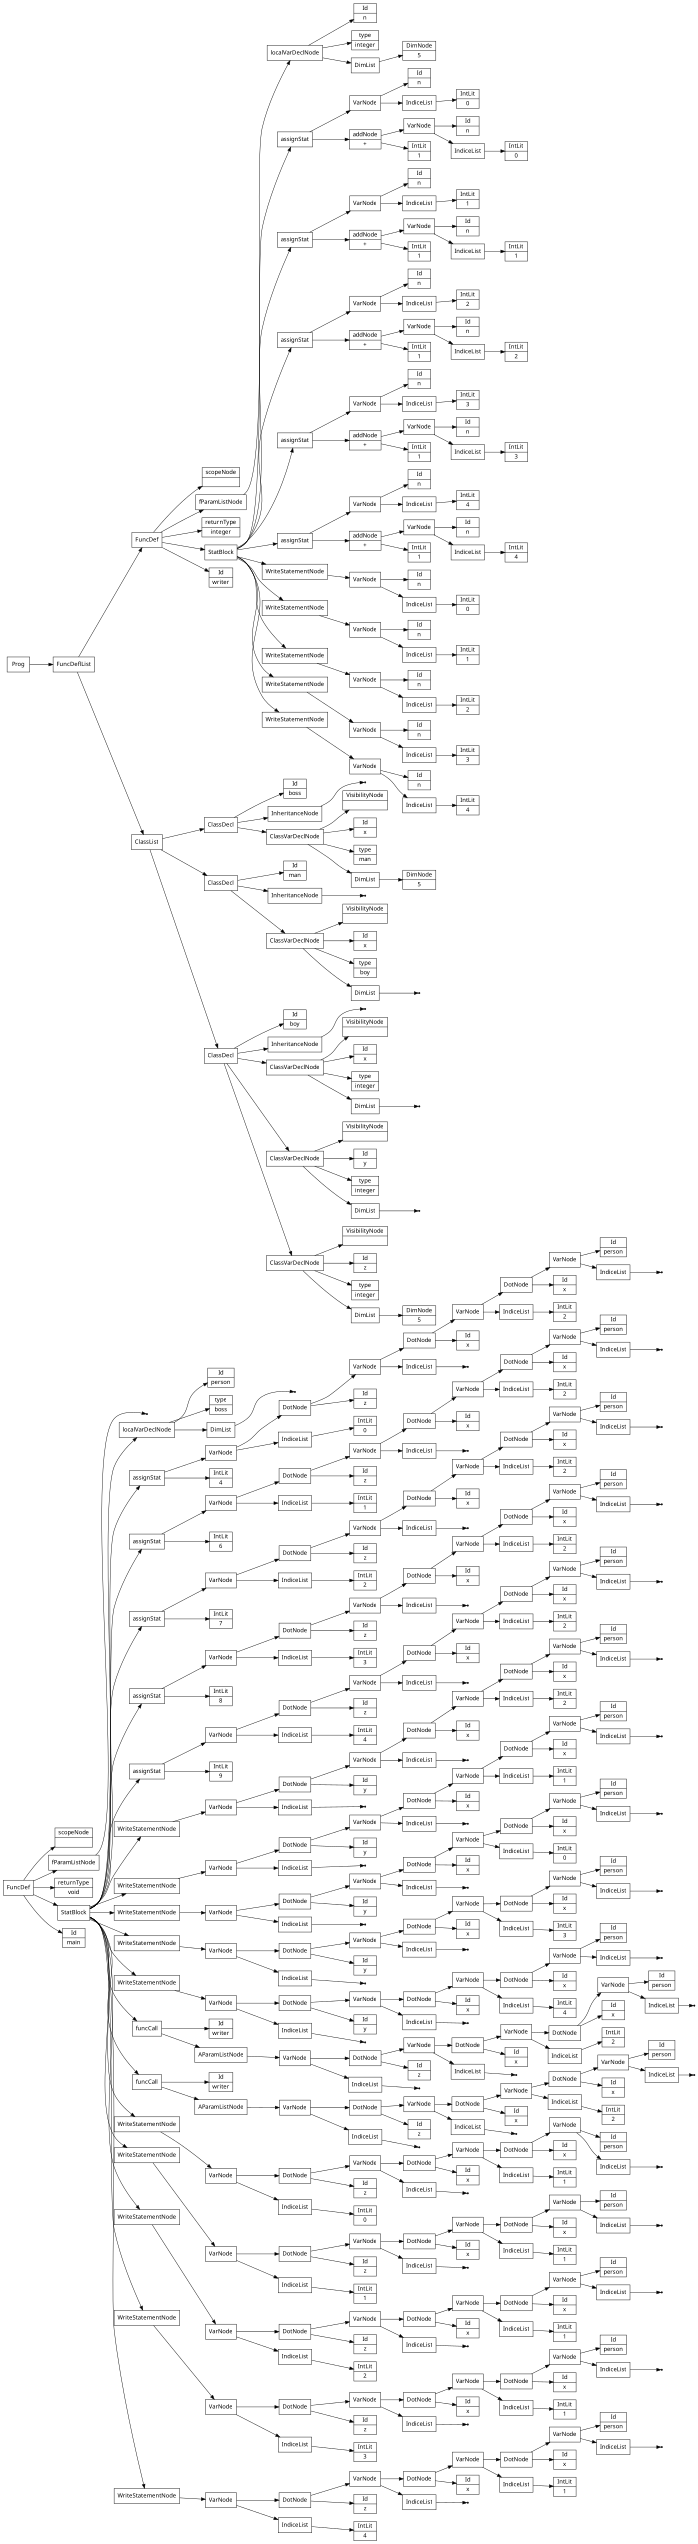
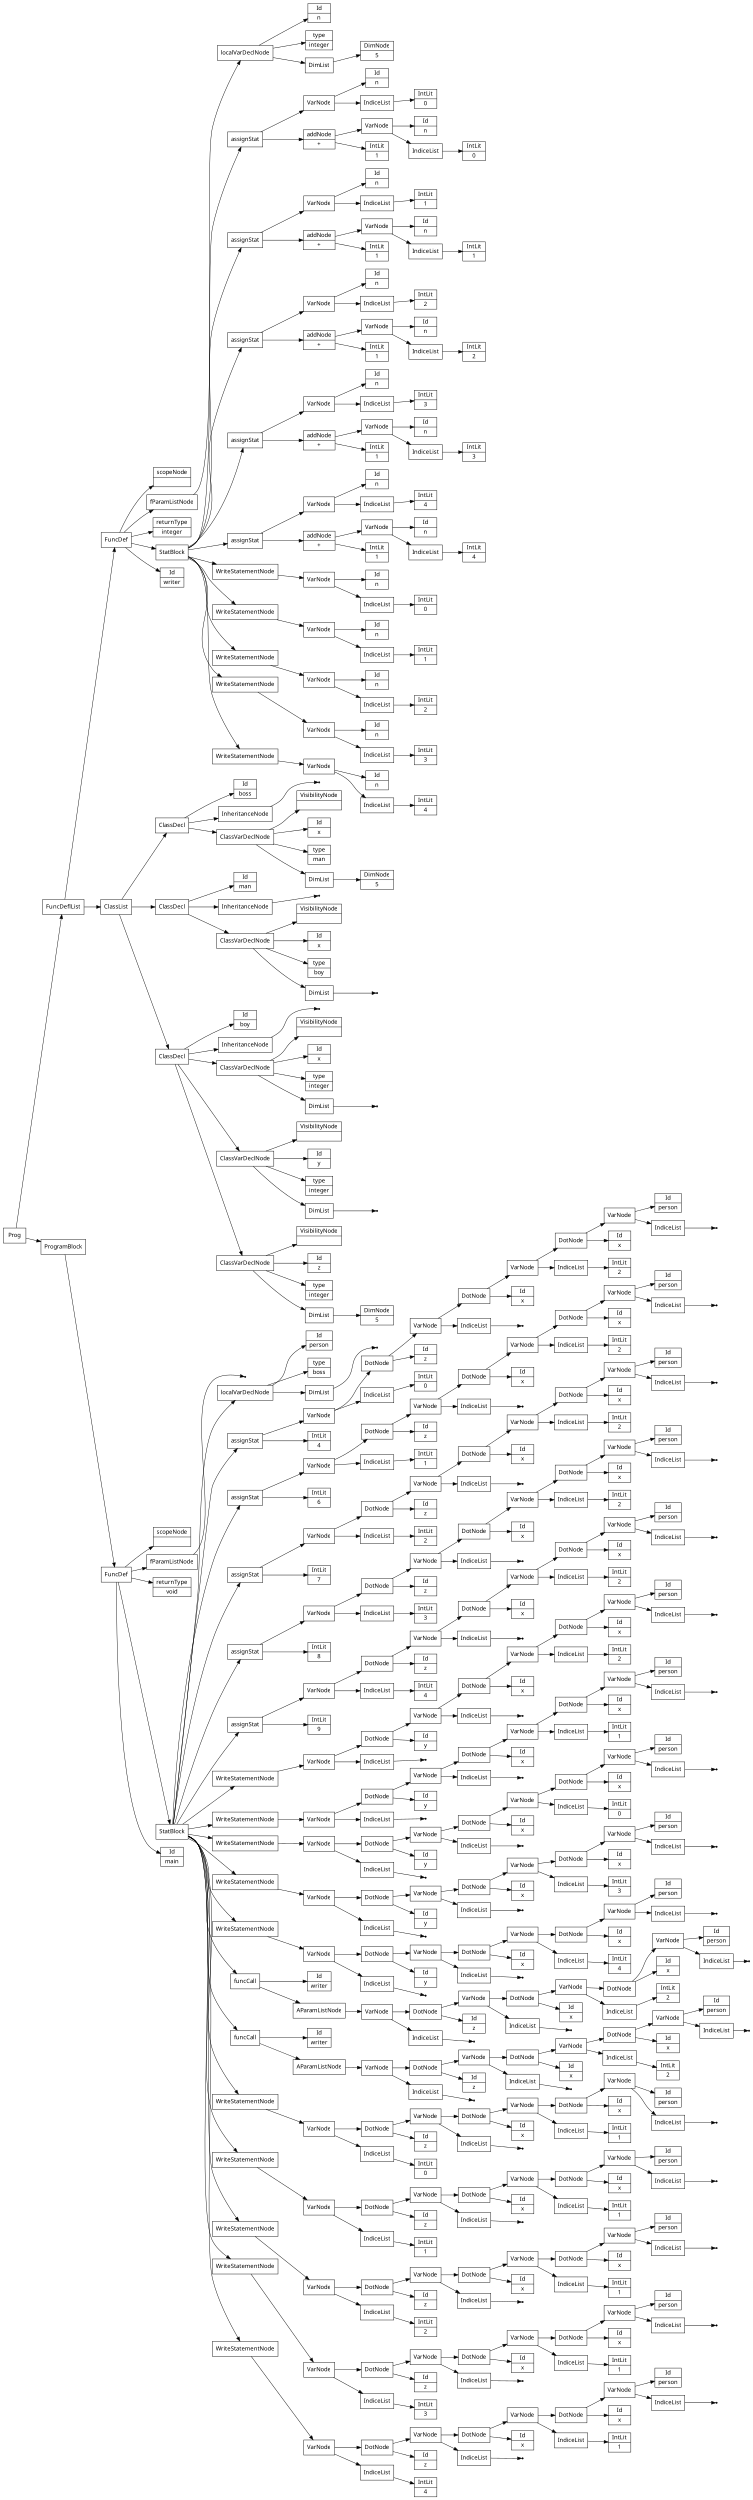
node "ProgramBlock": added
